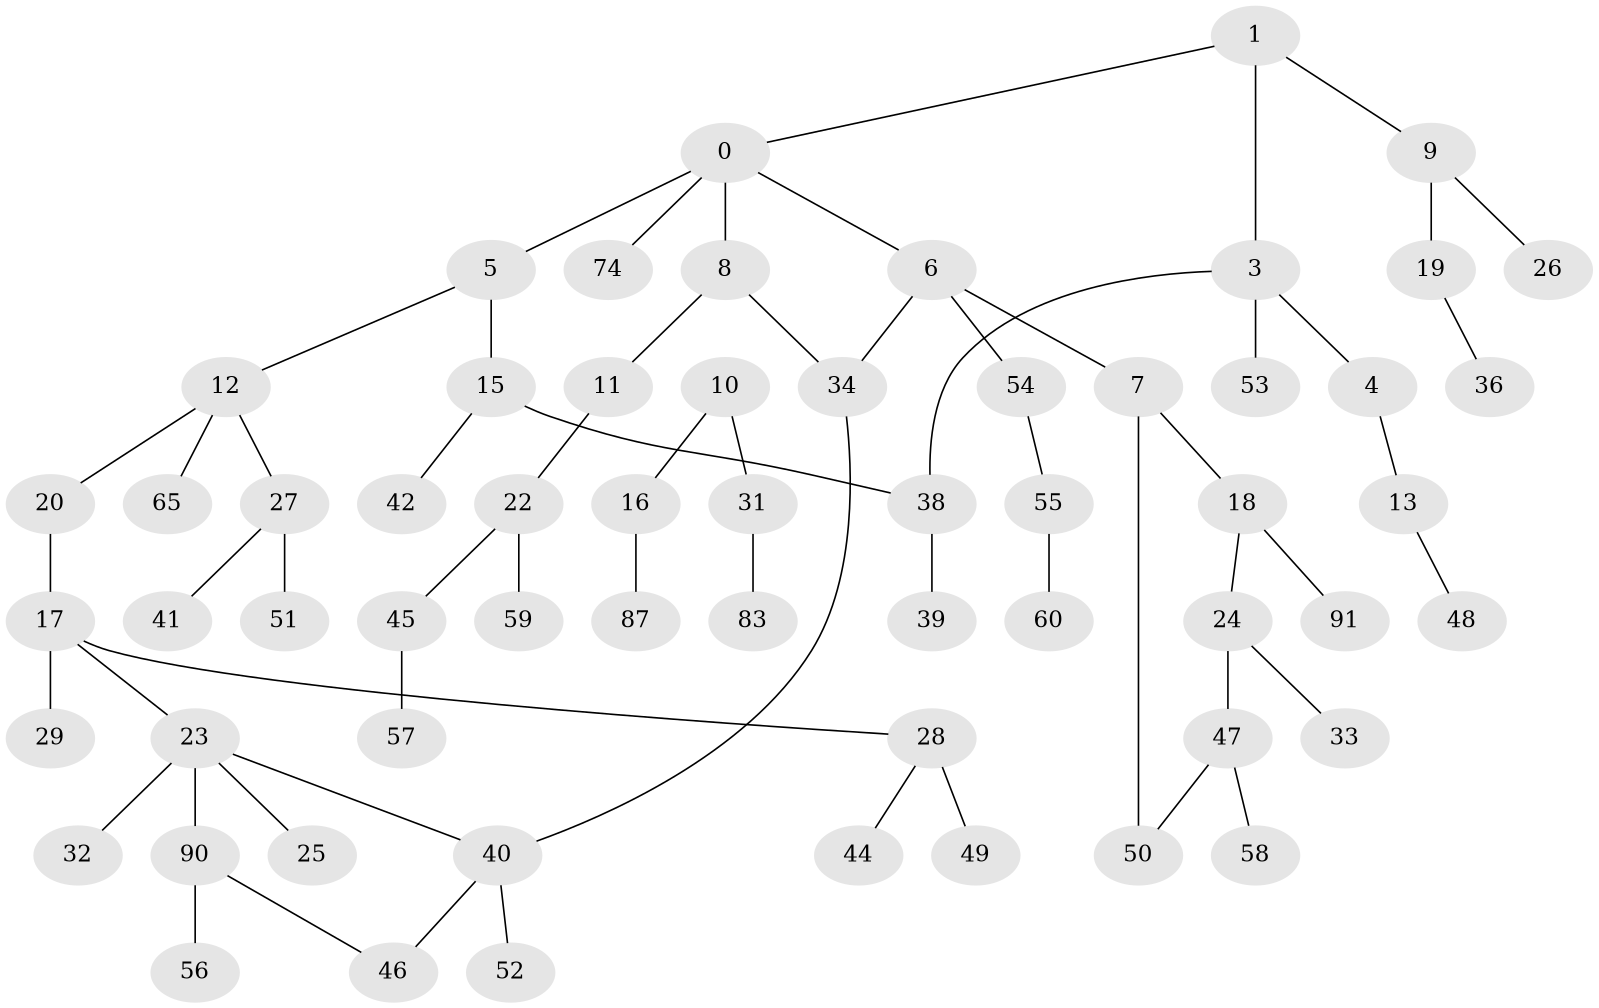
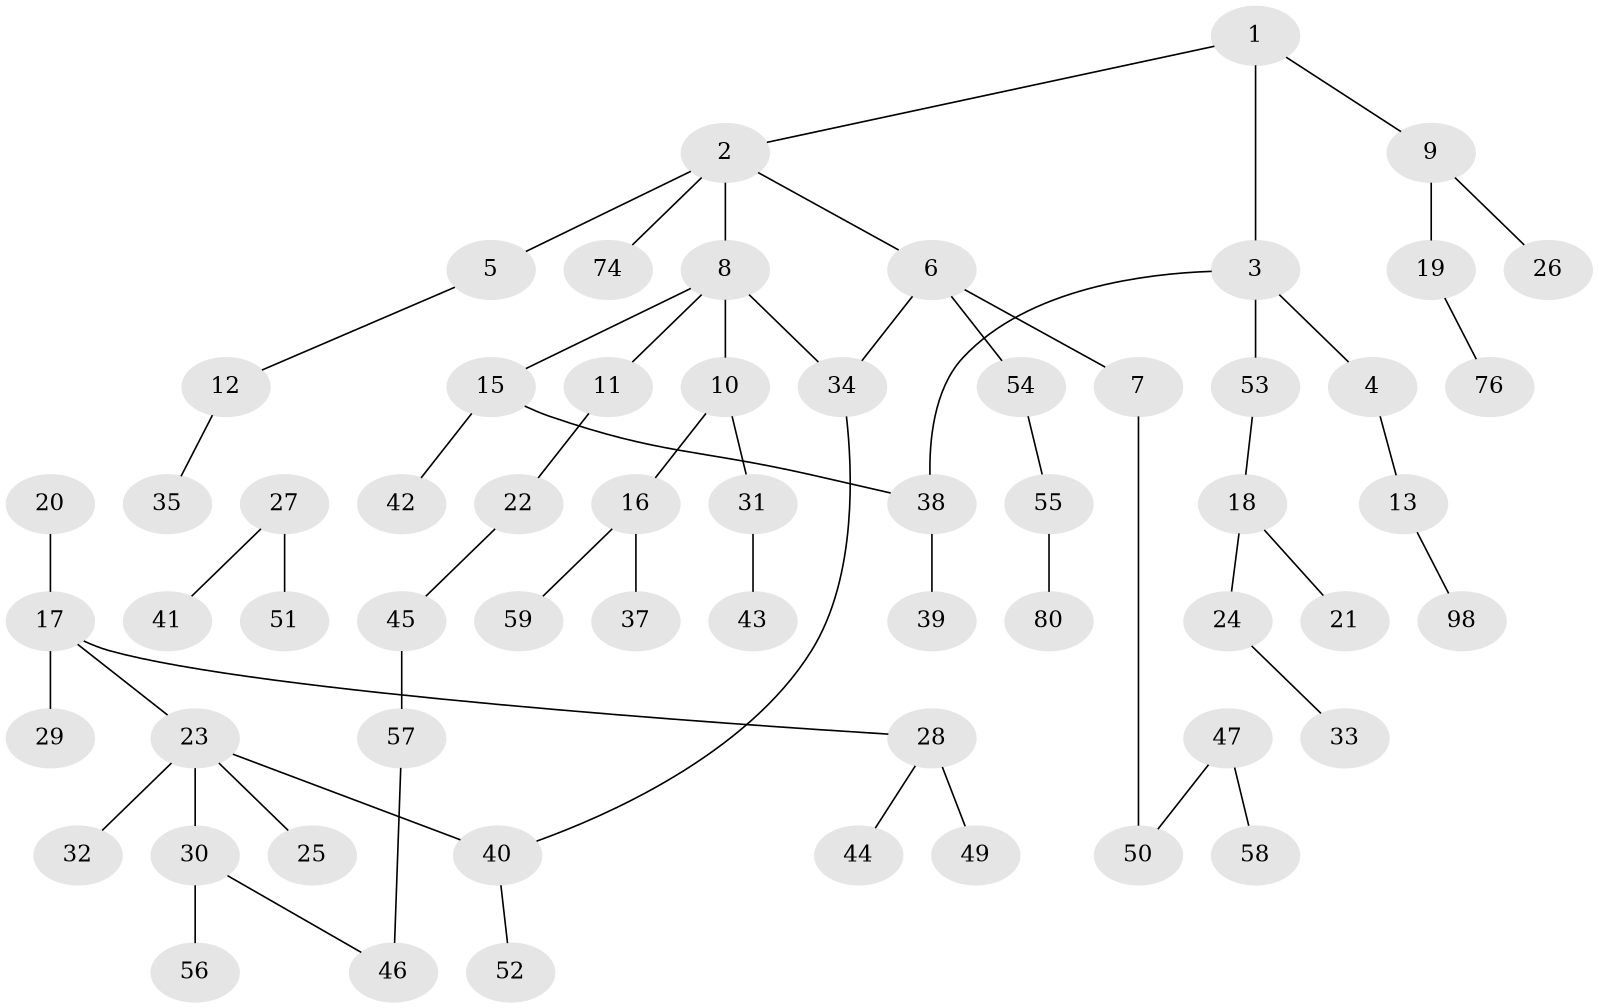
node "0": label "0" -> "2"
edge "5" -- "15": now "8" -- "15"
edge "8" -- "10": added
node "36": label "36" -> "76"
edge "12" -- "20": removed
edge "12" -- "27": removed
edge "7" -- "18": now "53" -- "18"
node "65": label "65" -> "35"
edge "22" -- "59": now "16" -- "59"
node "87": label "87" -> "37"
node "83": label "83" -> "43"
node "60": label "60" -> "80"
node "91": label "91" -> "21"
node "48": label "48" -> "98"
edge "24" -- "47": removed
node "90": label "90" -> "30"
edge "40" -- "46": now "57" -- "46"
